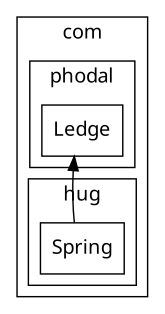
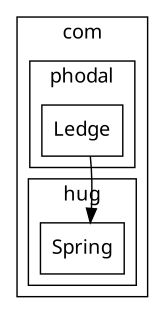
edge "Spring" -> "Ledge": reversed
